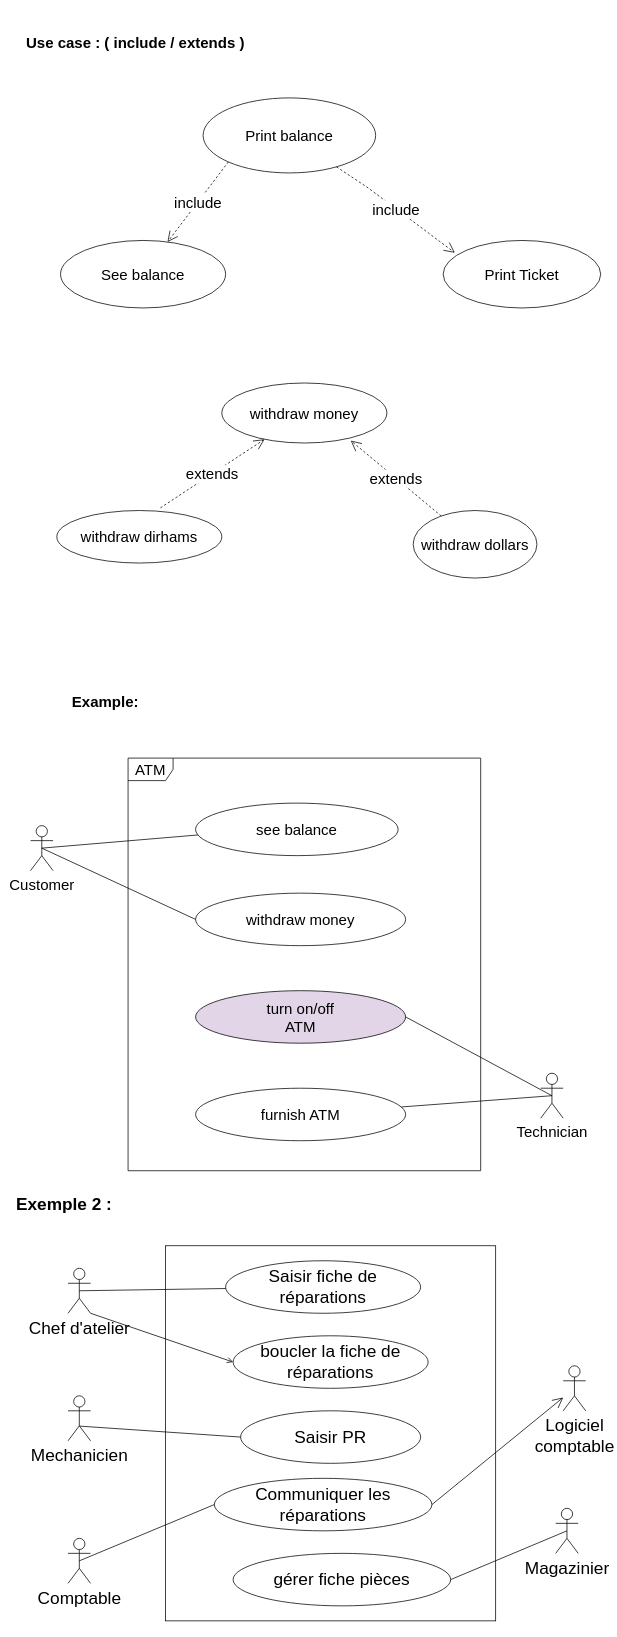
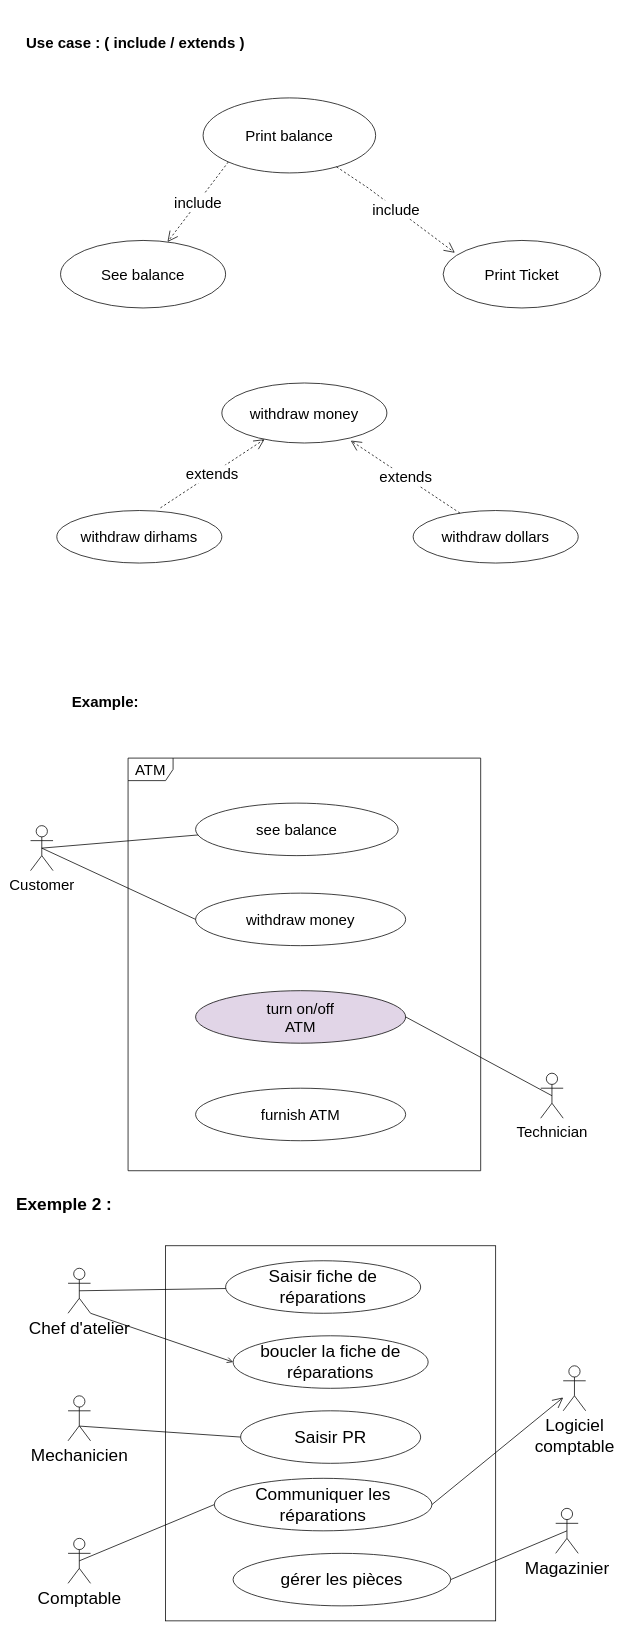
node "withdraw dollars": size 124x68 -> 165x53
edge "Technician" -- "furnish ATM": removed
node "gérer fiche pièces": label "gérer fiche pièces" -> "gérer les pièces"
